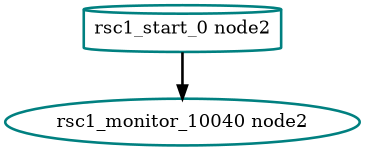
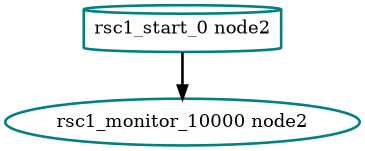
node "rsc1_monitor_10040 node2": label "rsc1_monitor_10040 node2" -> "rsc1_monitor_10000 node2"
